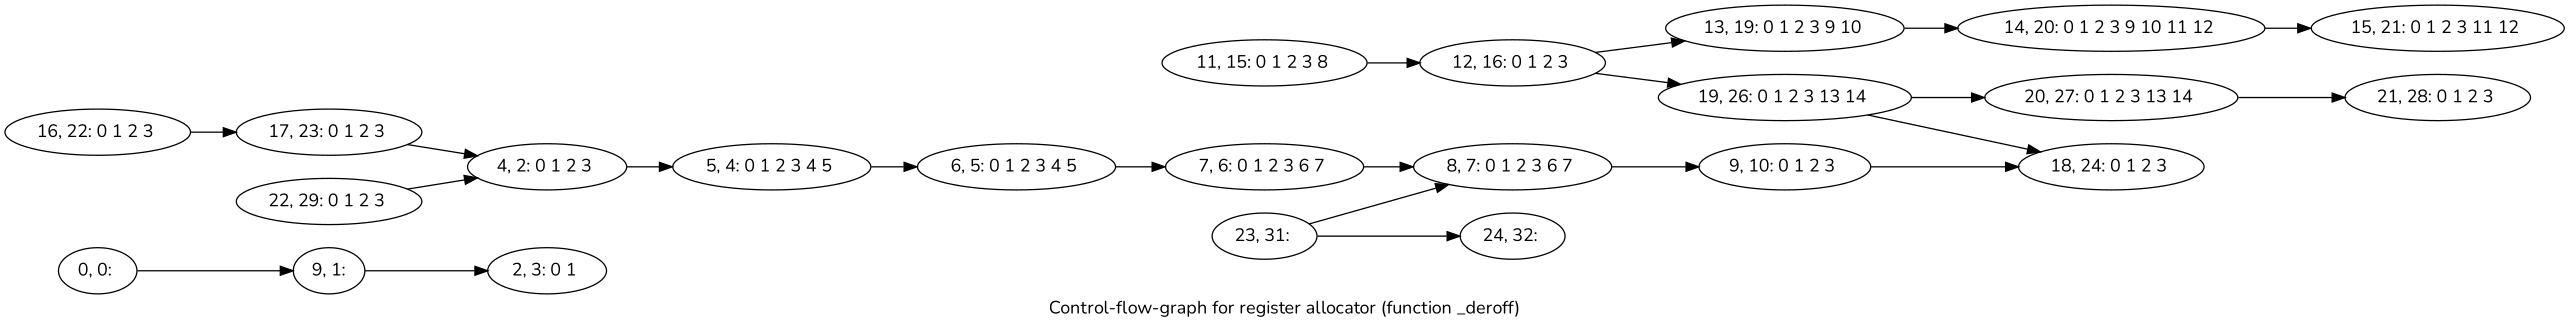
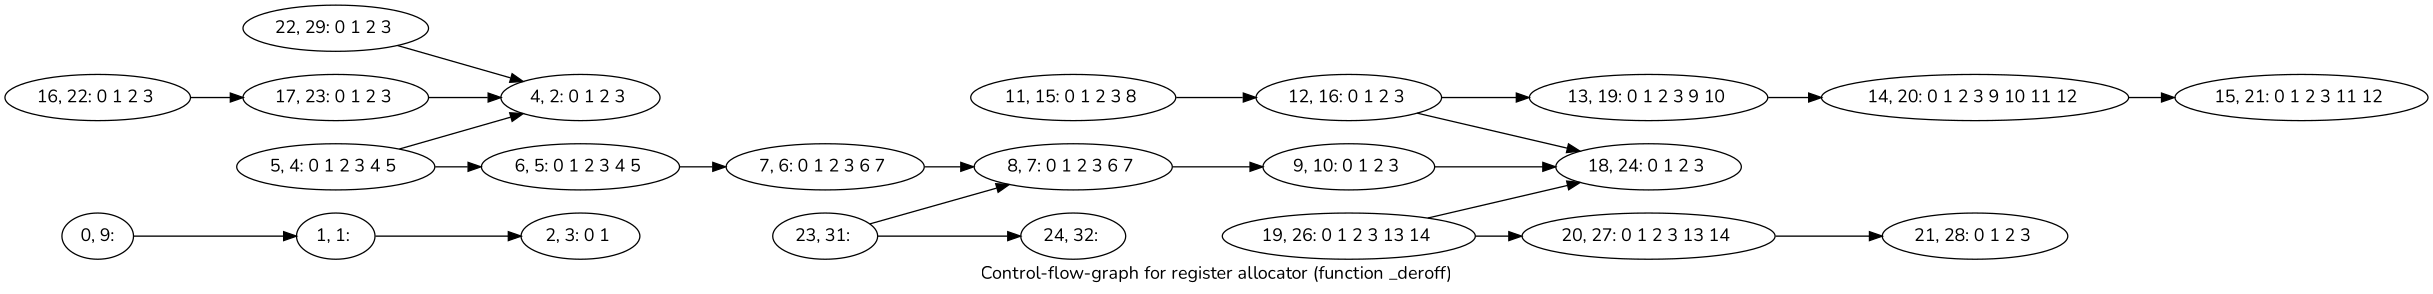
edge "12, 16: 0 1 2 3" -> "19, 26: 0 1 2 3 13 14": now "12, 16: 0 1 2 3" -> "18, 24: 0 1 2 3"
edge "4, 2: 0 1 2 3" -> "5, 4: 0 1 2 3 4 5": reversed
node "0, 0:": label "0, 0:" -> "0, 9:"
node "9, 1:": label "9, 1:" -> "1, 1:"
